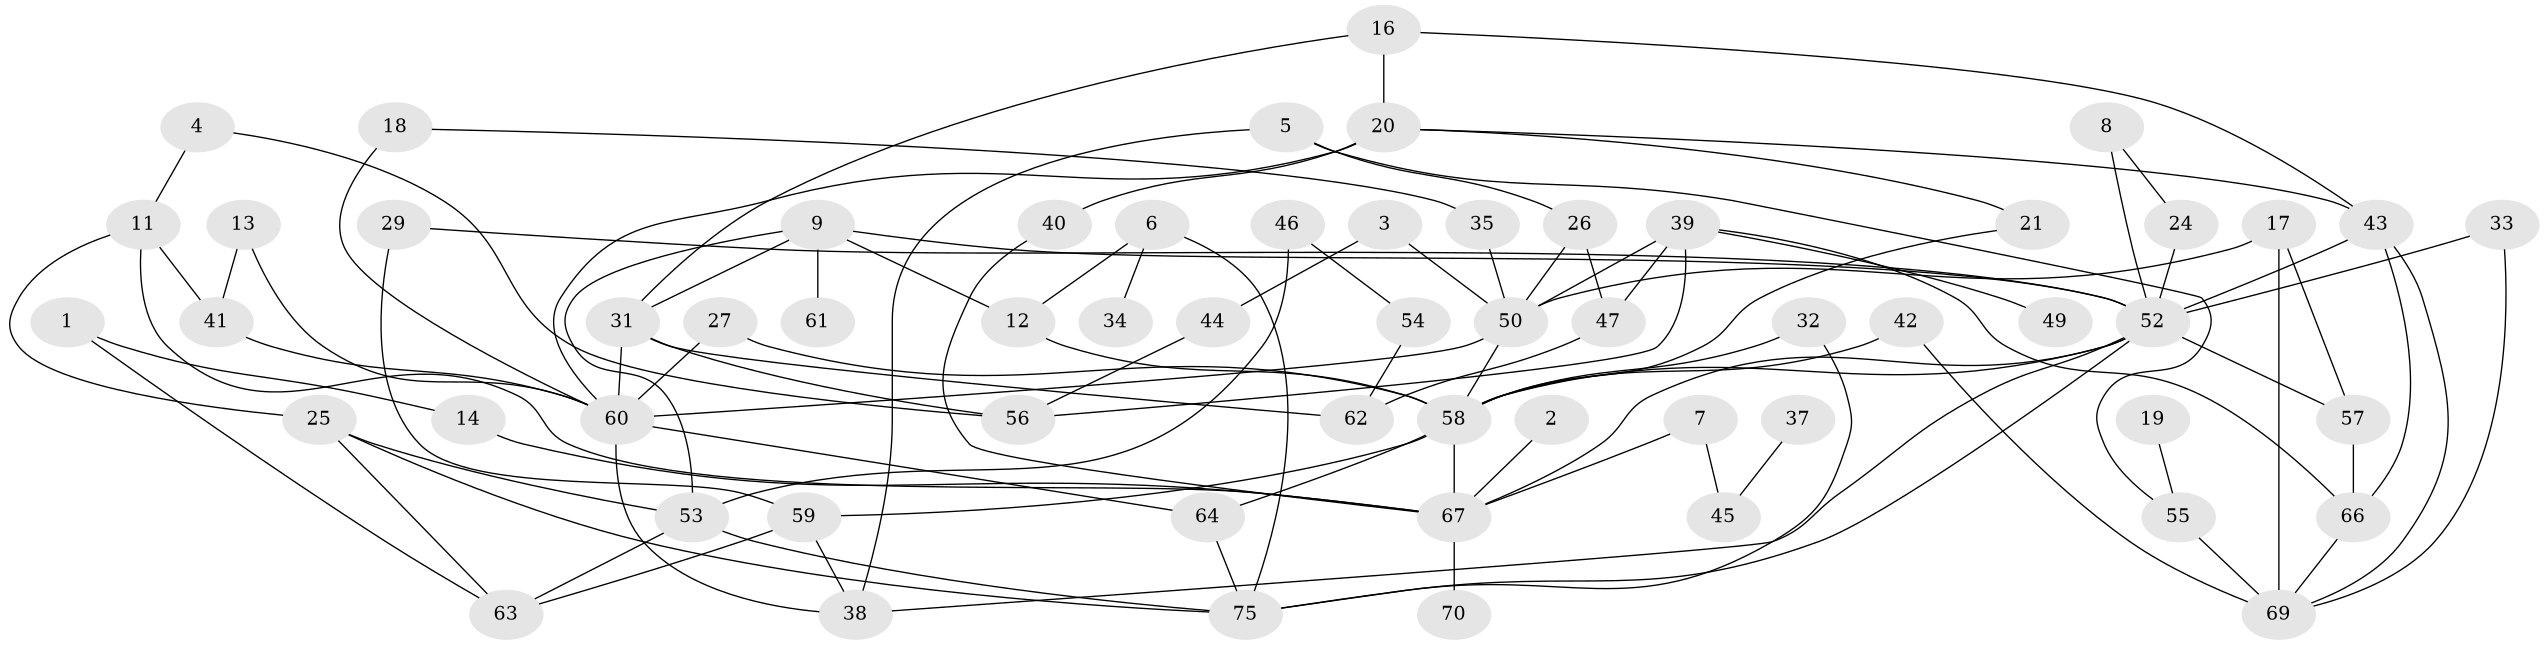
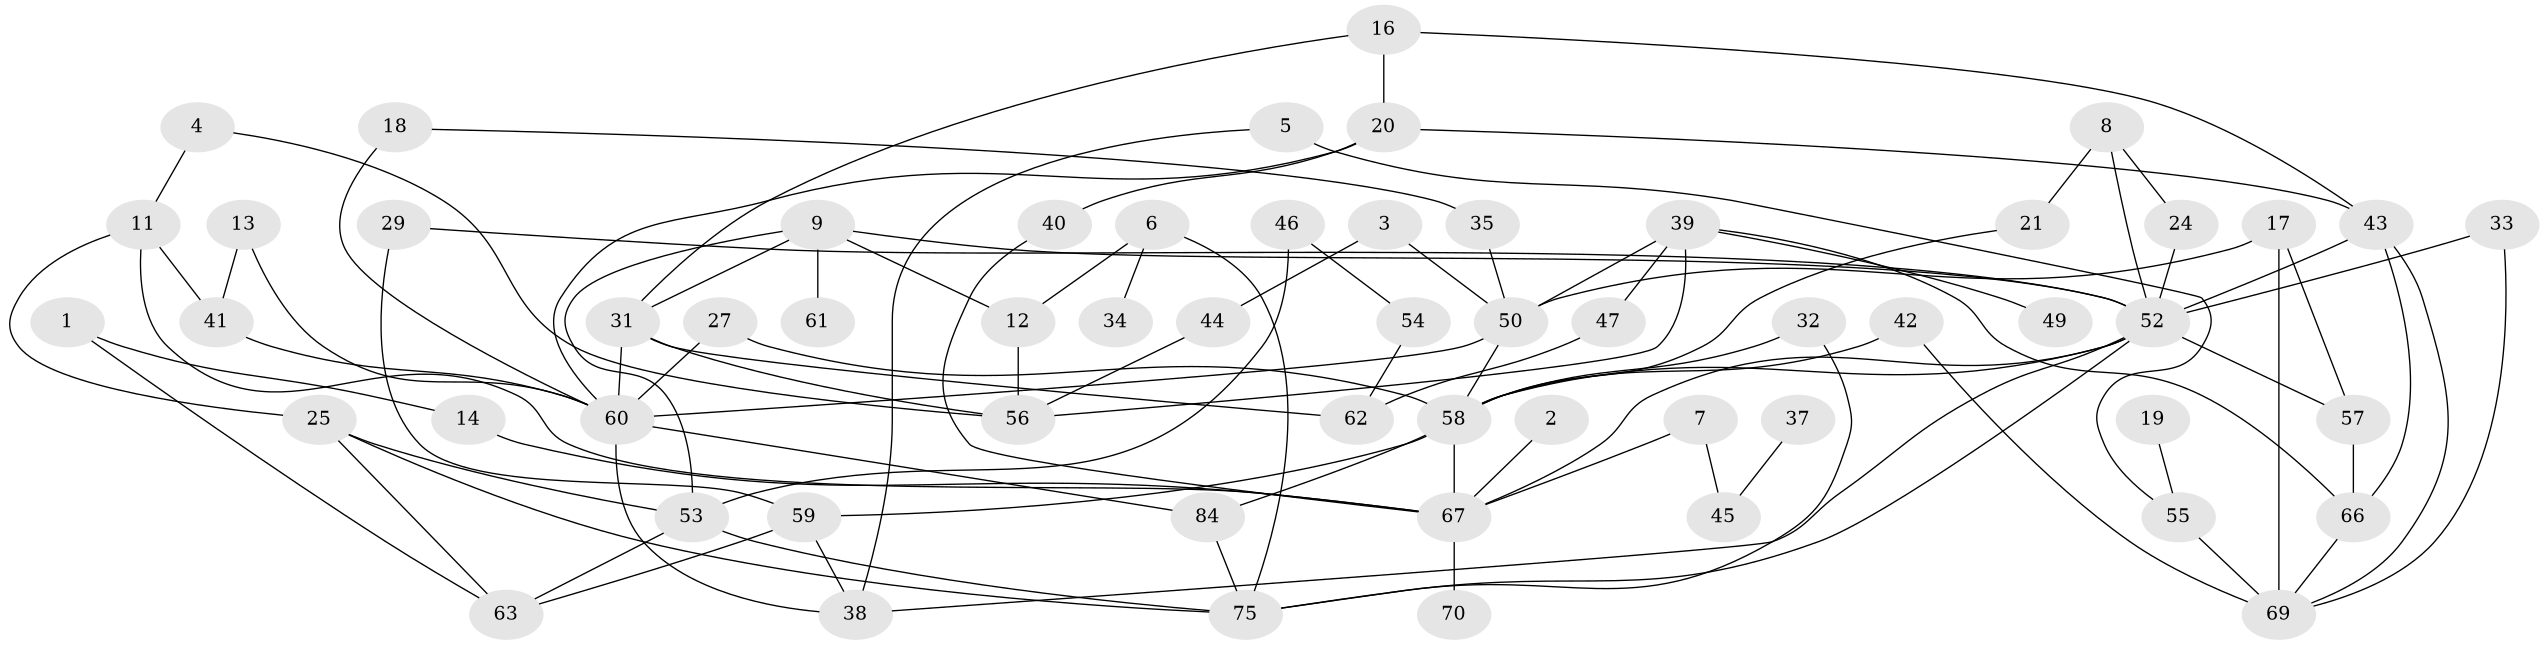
edge "20" -- "21": now "8" -- "21"
node "26": removed
edge "12" -- "58": now "12" -- "56"
node "64": label "64" -> "84"
